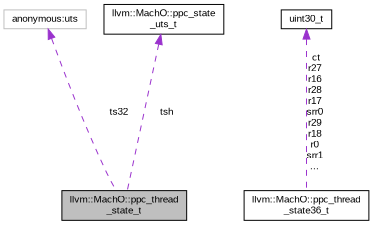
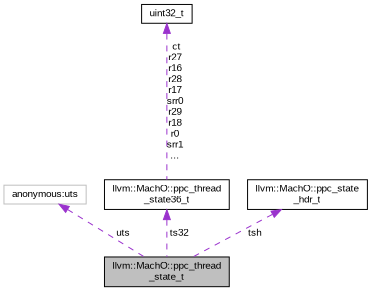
node "llvm::MachO::ppc_state _uts_t": label "llvm::MachO::ppc_state _uts_t" -> "llvm::MachO::ppc_state _hdr_t"
node "uint30_t": label "uint30_t" -> "uint32_t"
edge "llvm::MachO::ppc_thread _state_t" -> "anonymous:uts": label " ts32" -> " uts"
edge "llvm::MachO::ppc_thread _state_t" -> "llvm::MachO::ppc_thread _state36_t": added, label "ts32"
